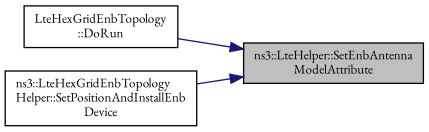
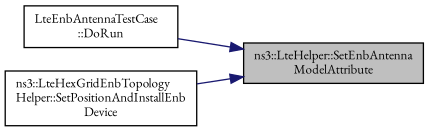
node "LteHexGridEnbTopology ::DoRun": label "LteHexGridEnbTopology ::DoRun" -> "LteEnbAntennaTestCase ::DoRun"
